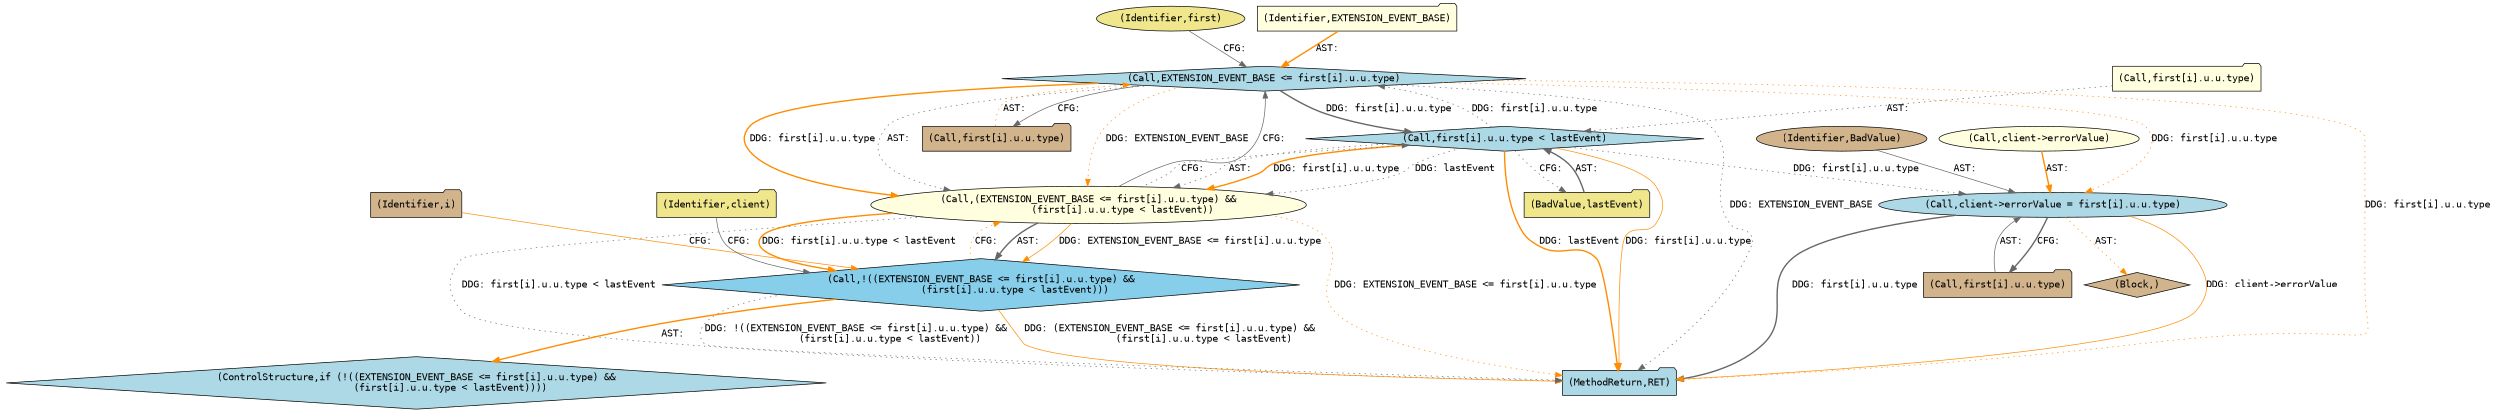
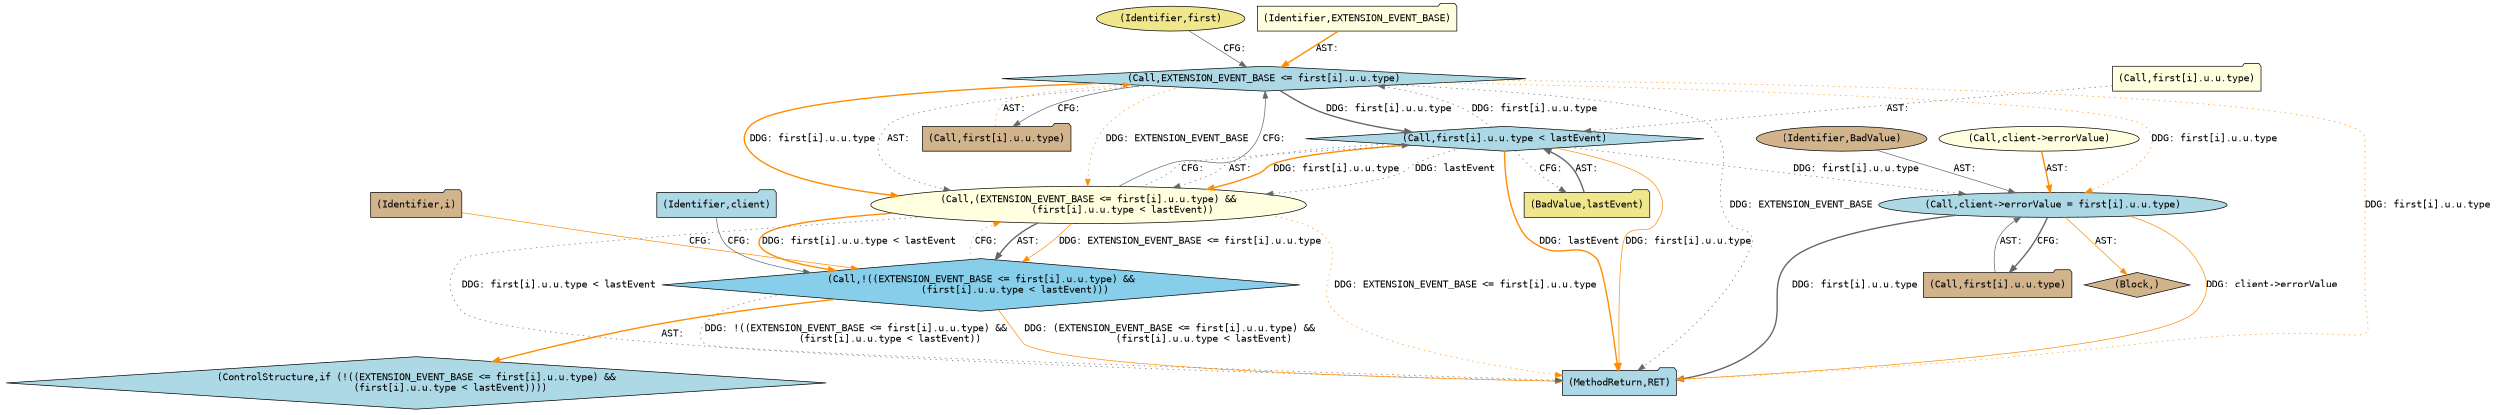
node "(Identifier,client)": fillcolor khaki -> lightblue
edge "(Call,client->errorValue = first[i].u.u.type)" -> "(Block,)": style dotted -> solid
